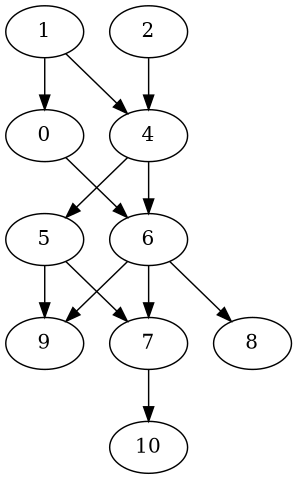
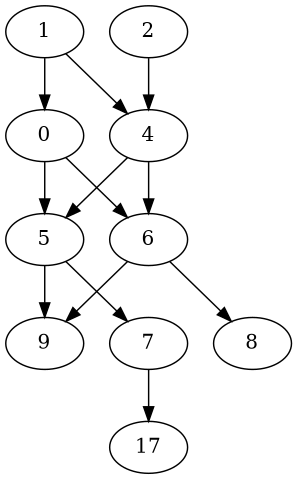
edge "0" -> "5": added
edge "6" -> "7": removed
node "10": label "10" -> "17"
